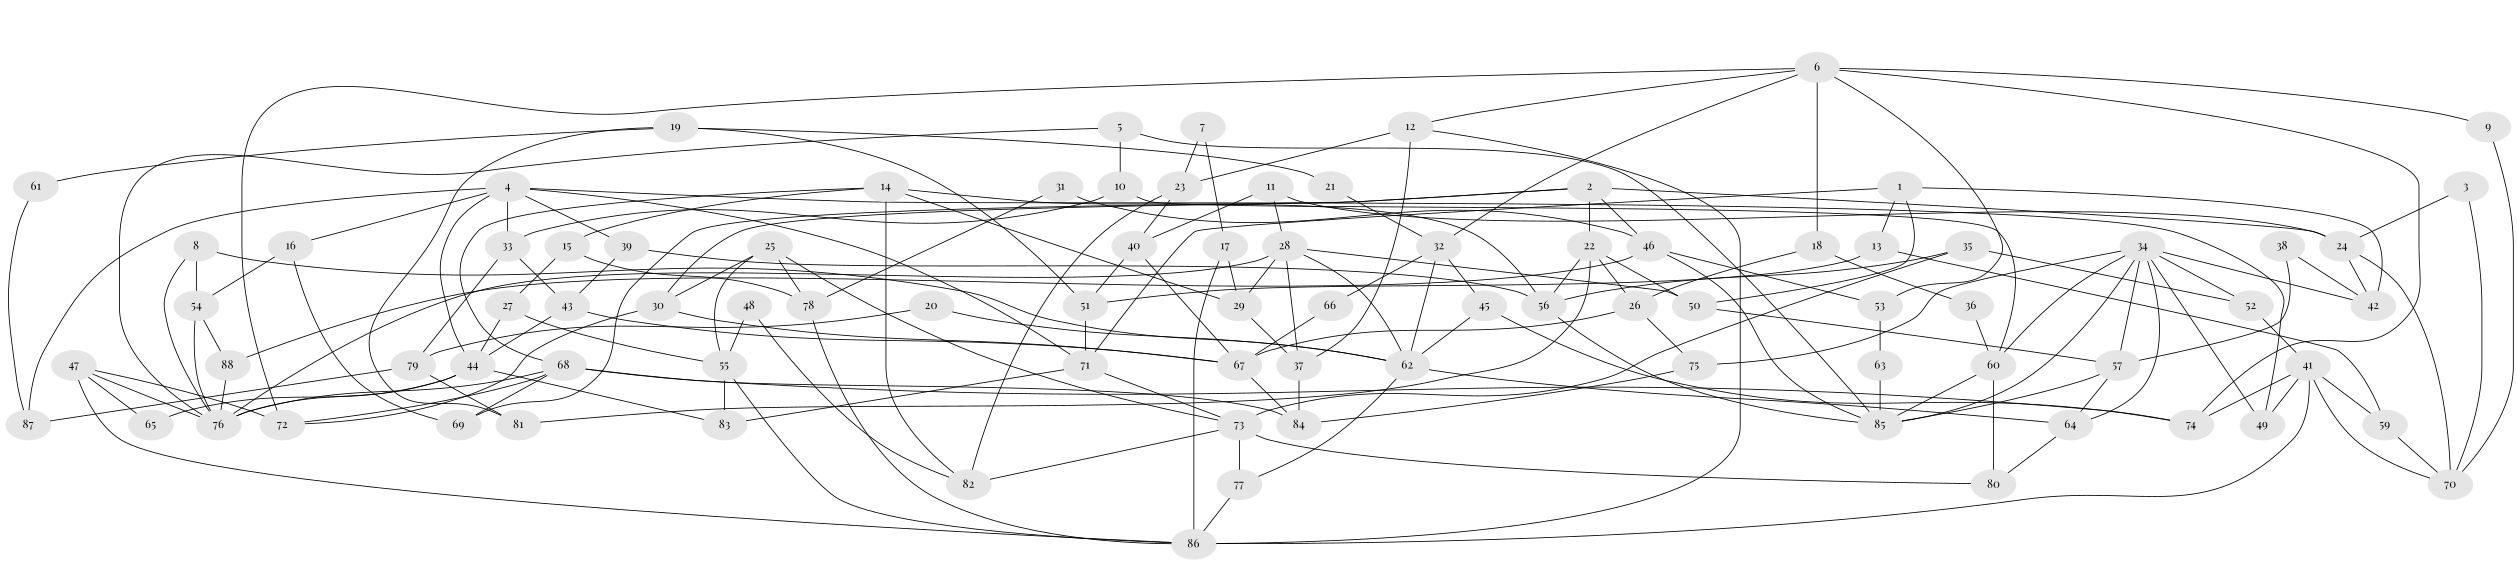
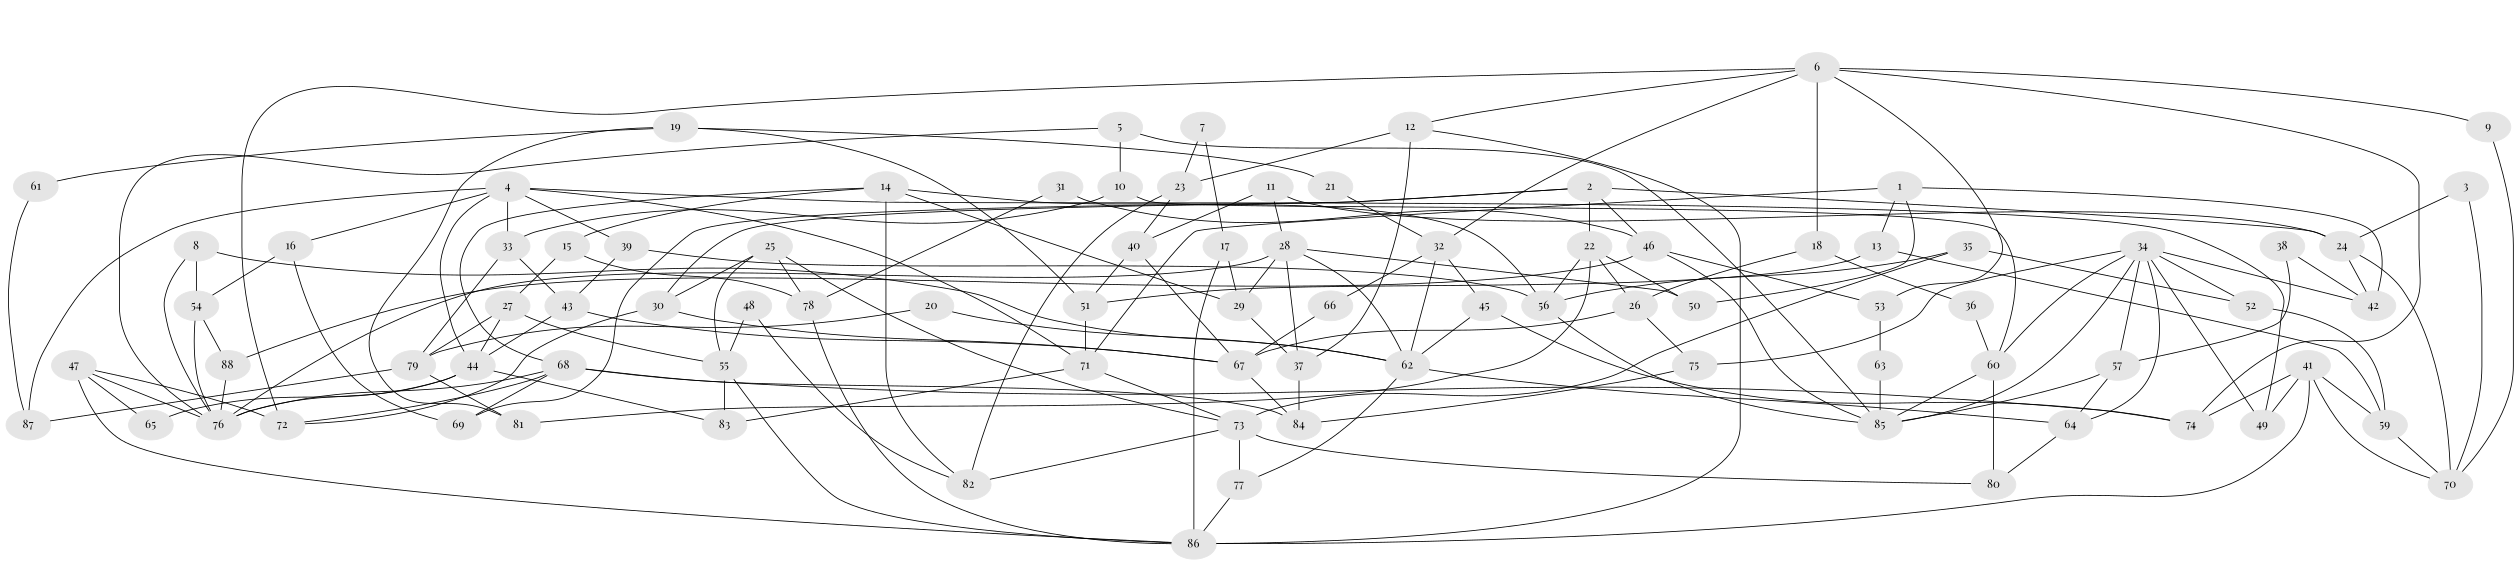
edge "50" -- "57": removed
edge "27" -- "79": added
edge "52" -- "41": now "52" -- "59"
